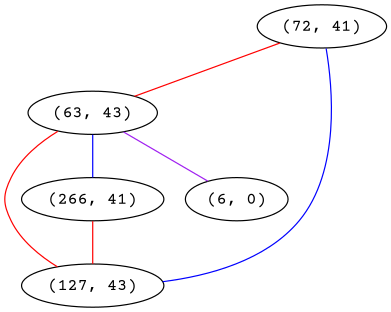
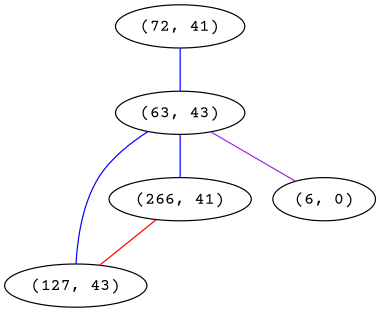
edge "(72, 41)" -- "(63, 43)": color red -> blue
edge "(63, 43)" -- "(127, 43)": color red -> blue
edge "(72, 41)" -- "(127, 43)": removed
